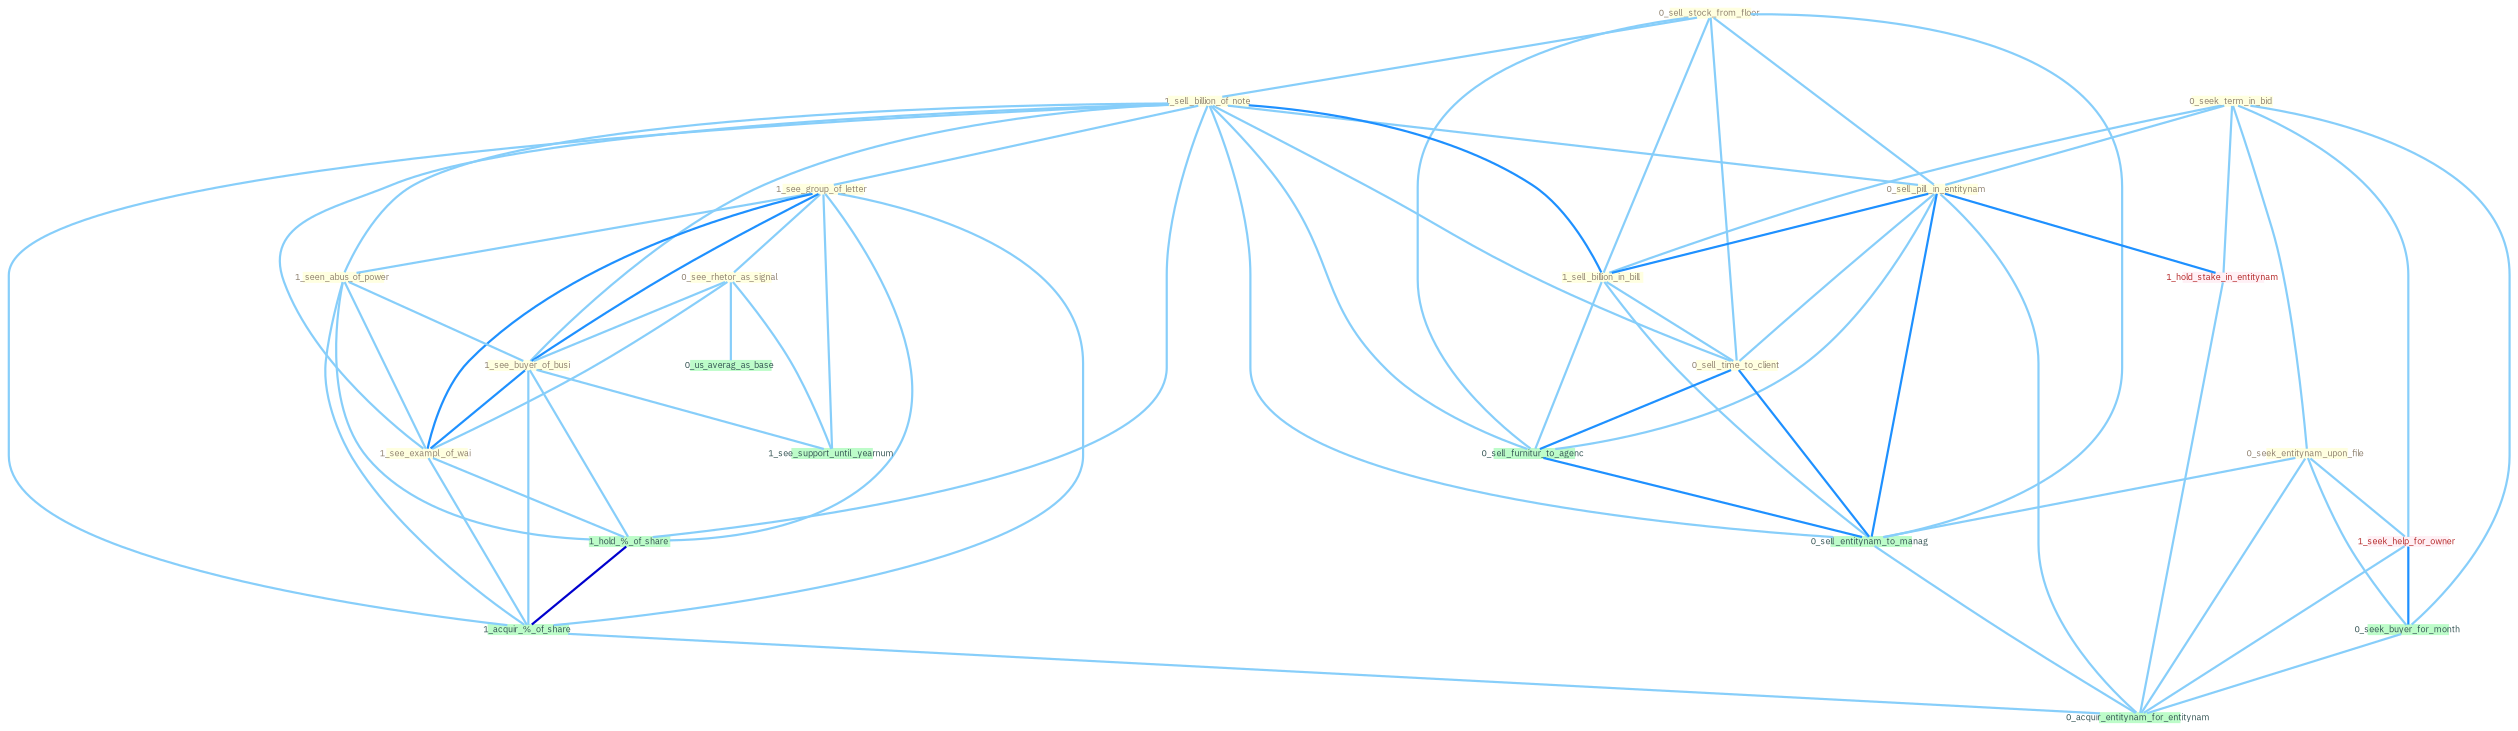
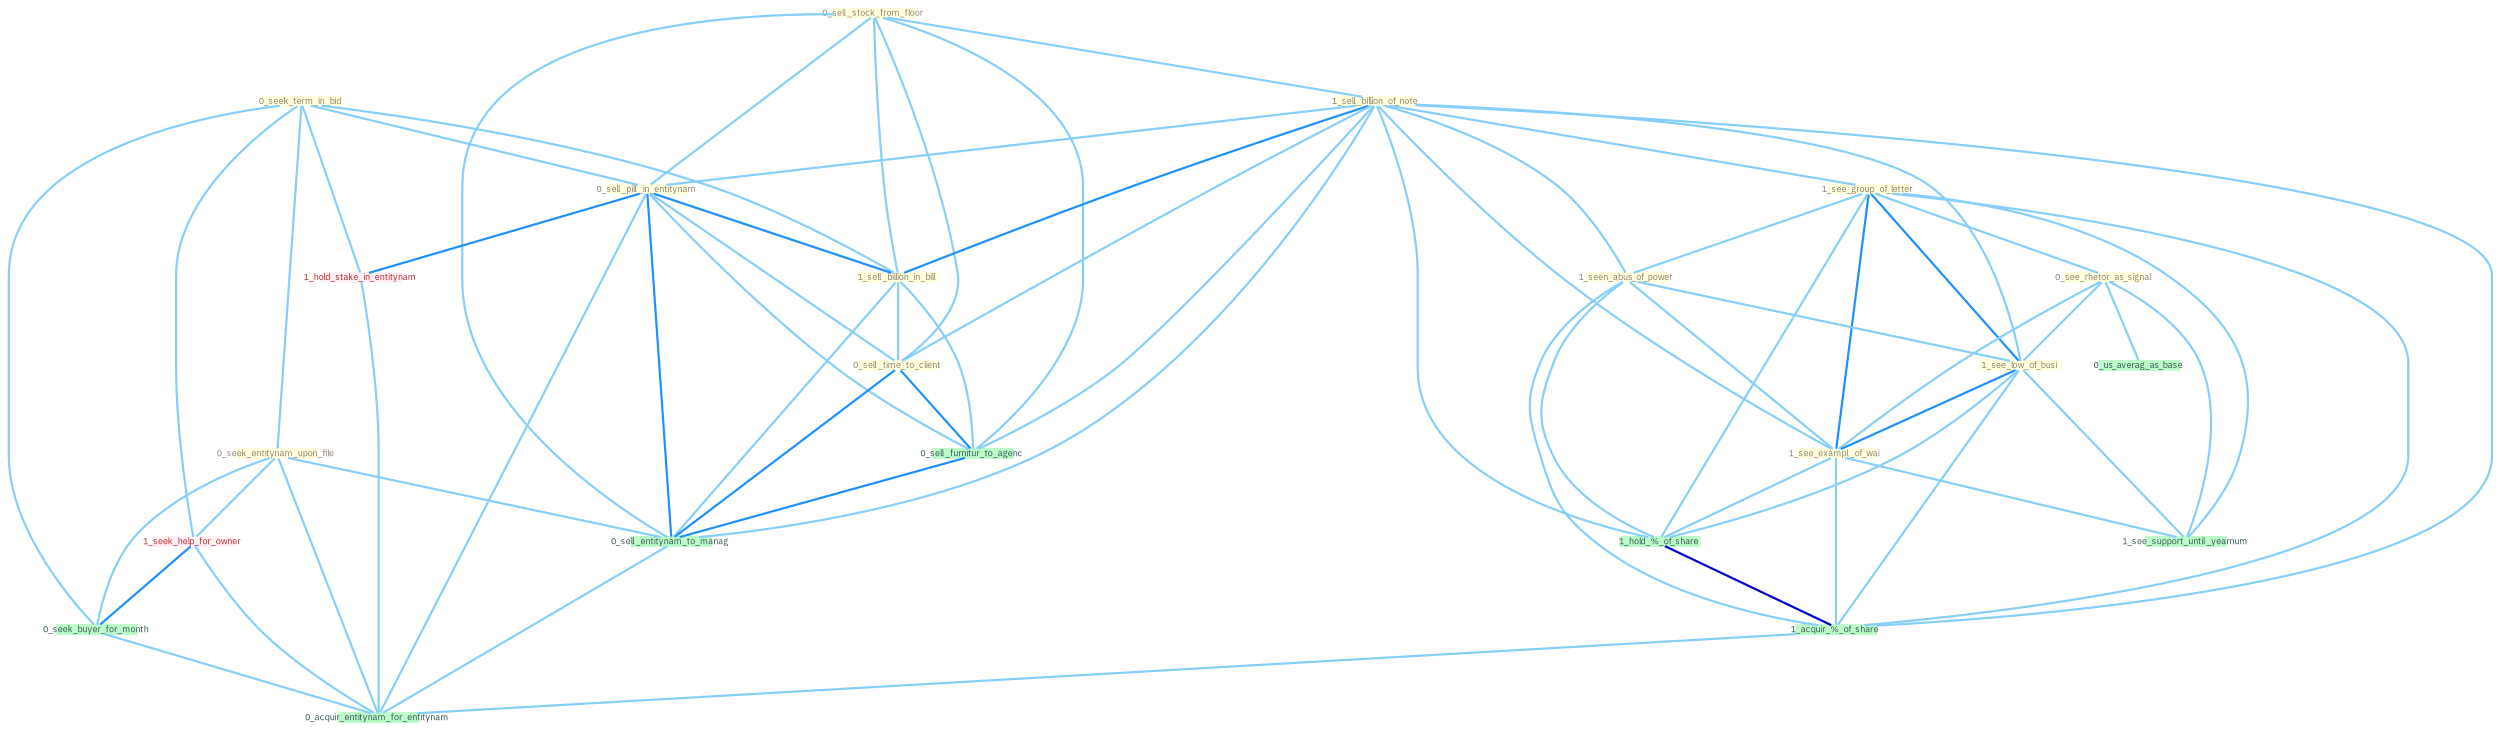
node "1_see_buyer_of_busi": label "1_see_buyer_of_busi" -> "1_see_low_of_busi"
edge "1_see_exampl_of_wai" -- "1_see_support_until_yearnum": added
